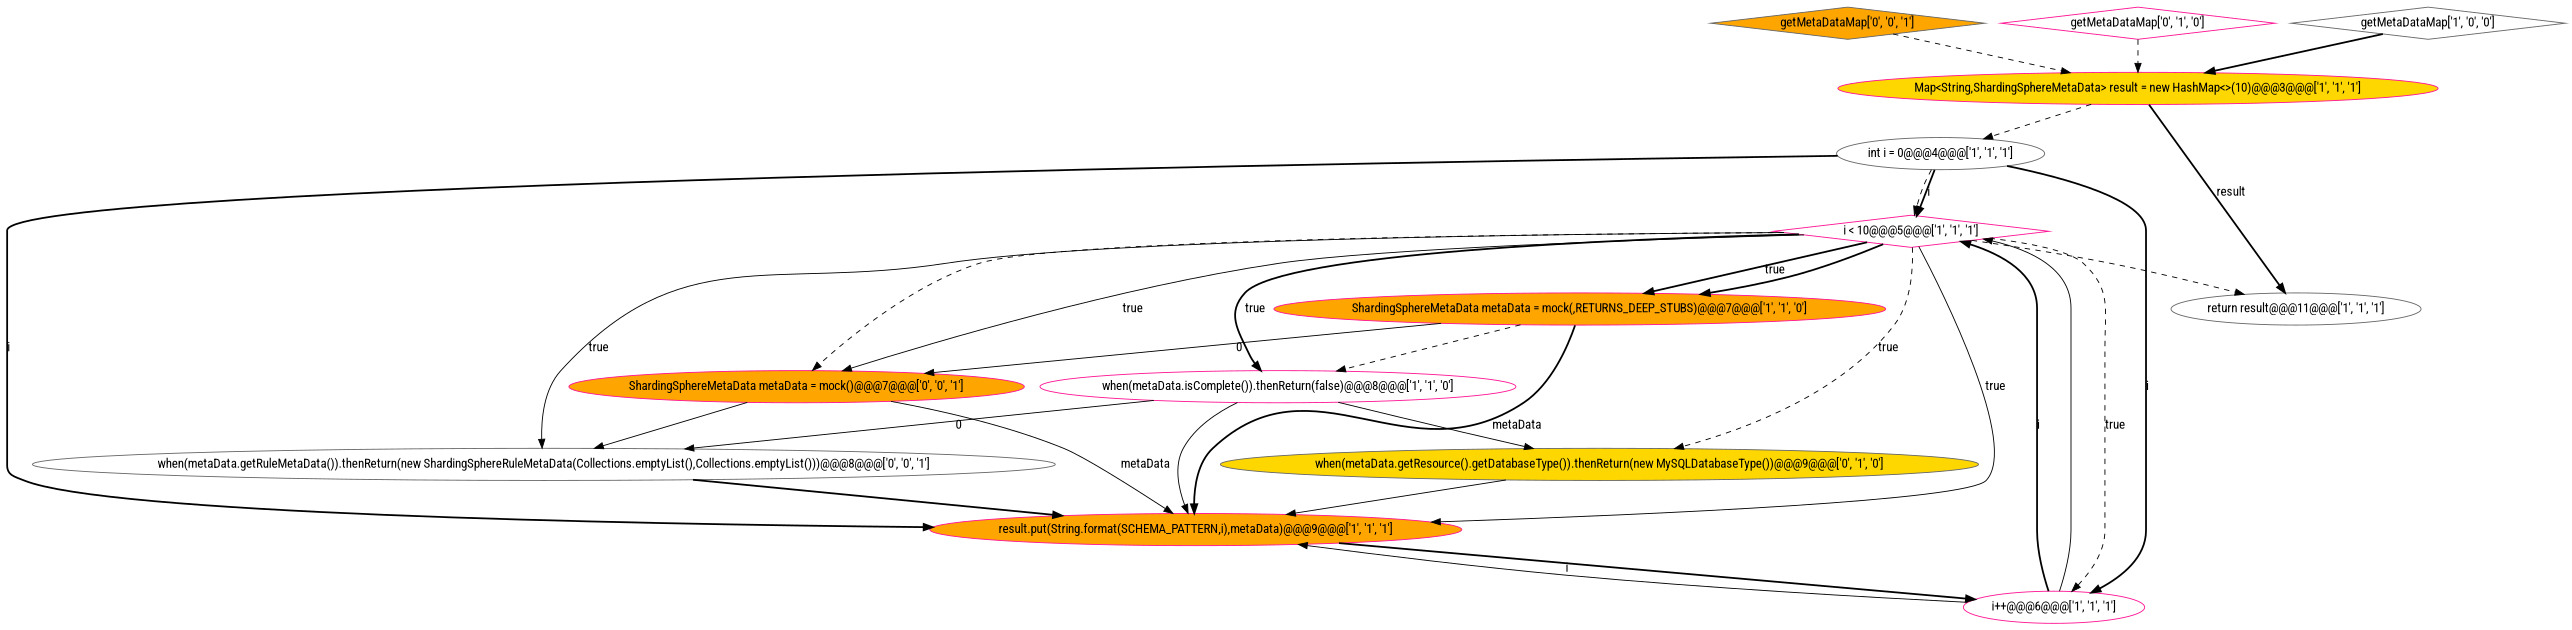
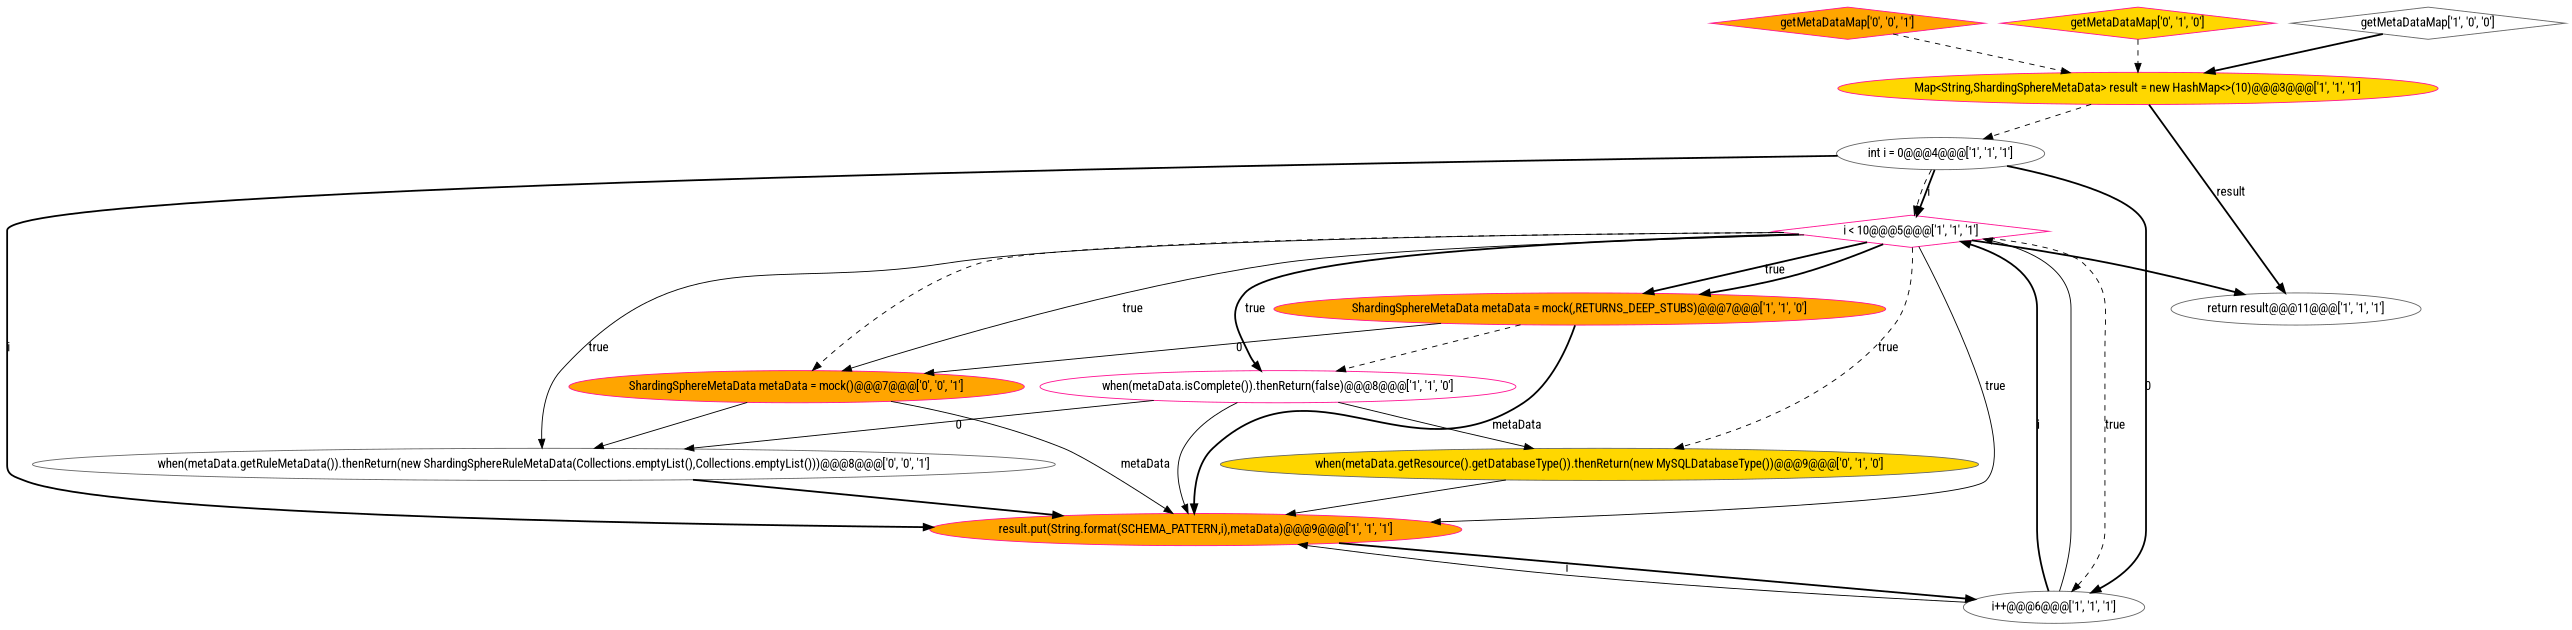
node "getMetaDataMap['0', '0', '1']": color gray40 -> deeppink
node "getMetaDataMap['0', '1', '0']": fillcolor white -> gold
edge "i < 10@@@5@@@['1', '1', '1']" -> "return result@@@11@@@['1', '1', '1']": style dashed -> bold
edge "int i = 0@@@4@@@['1', '1', '1']" -> "i++@@@6@@@['1', '1', '1']": label "i" -> "0"
node "i++@@@6@@@['1', '1', '1']": color deeppink -> gray40
